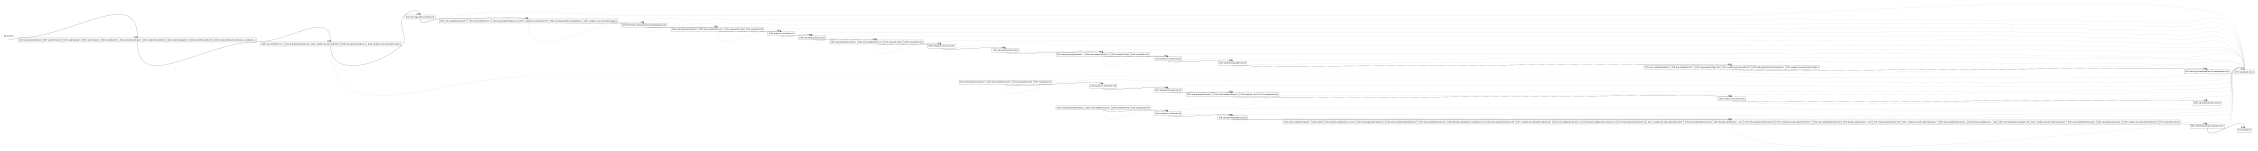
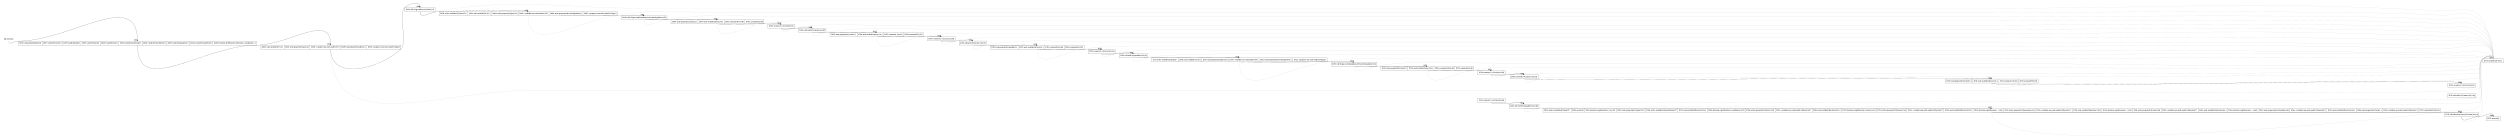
edge "21723: call-d3.geo.conicEqualArea [v36,'conicEqualArea',v34]" -> "21724: read-property[v34,'rotate',-]": added
edge "21734: construct [-,v43,v44,v45,v42]" -> "21735: call-null [v32,'center',v42,v30]": removed
node "21736: read-property[v30,'parallels',-]": removed
